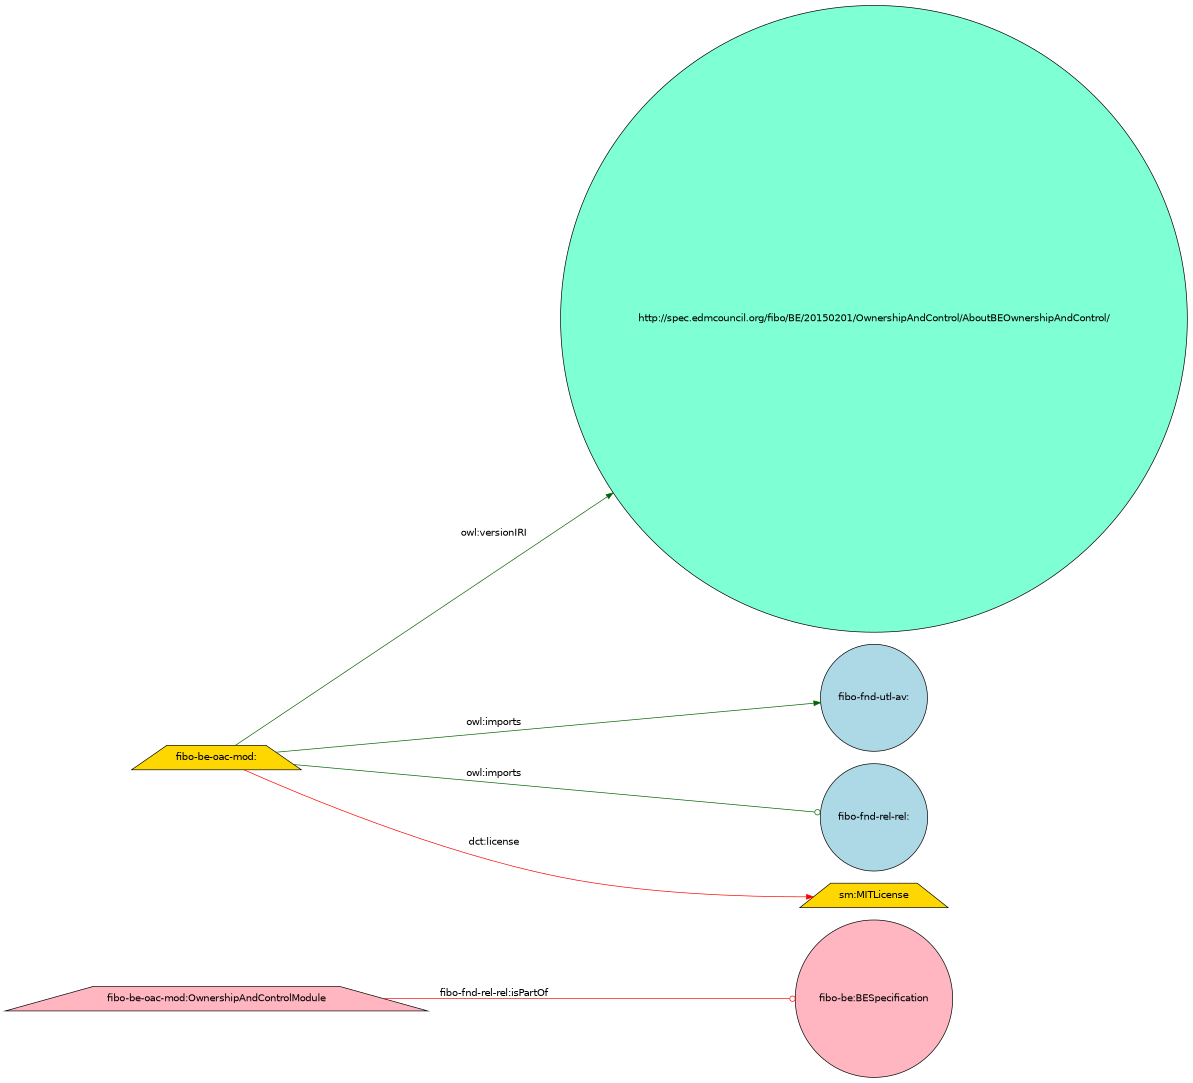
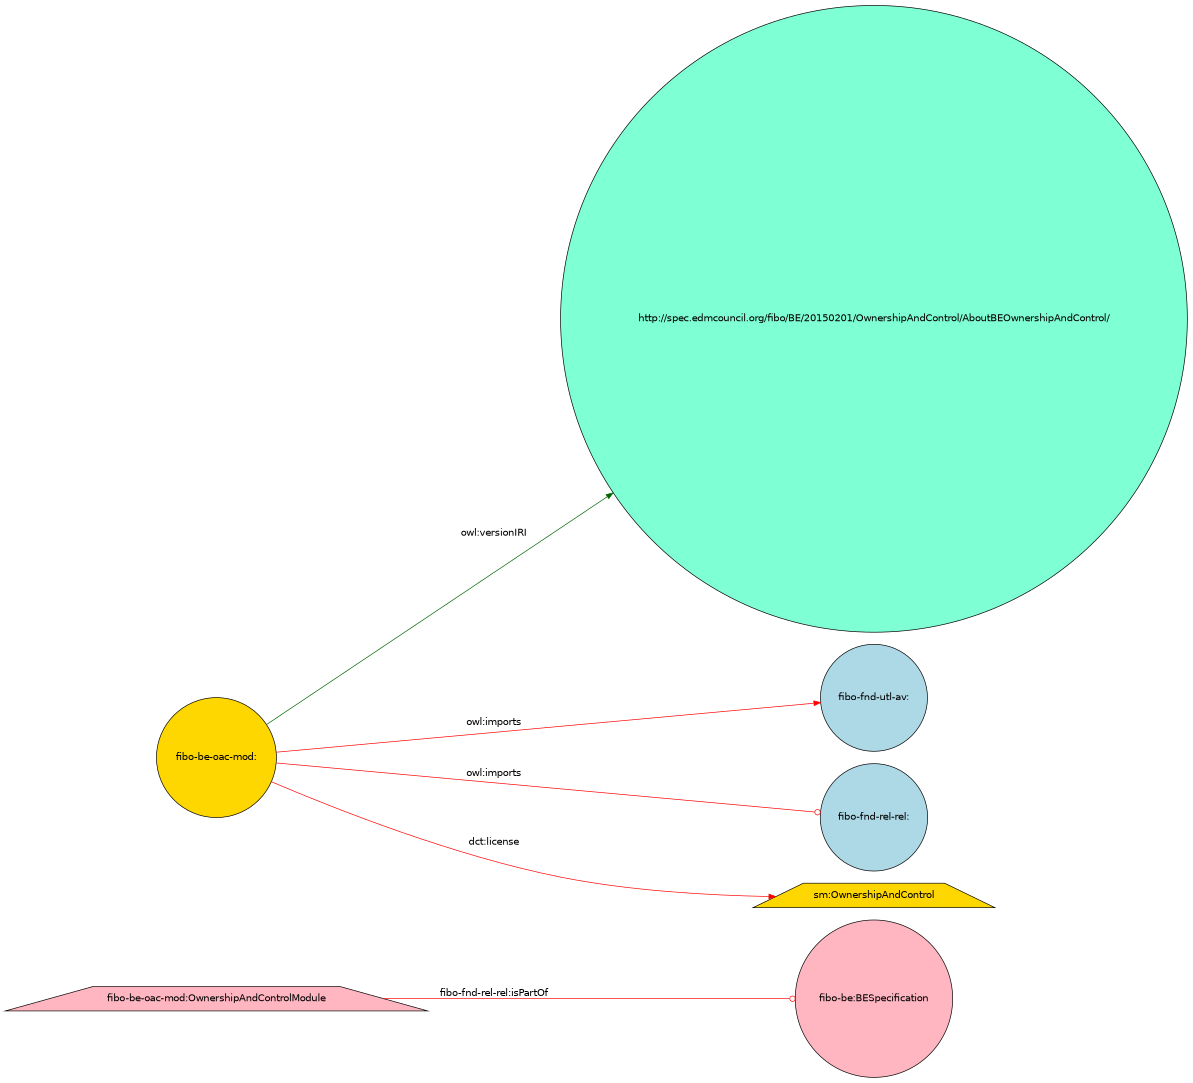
edge "fibo-be-oac-mod:" -> "fibo-fnd-utl-av:": color darkgreen -> red
node "fibo-be-oac-mod:": shape trapezium -> circle
edge "fibo-be-oac-mod:" -> "fibo-fnd-rel-rel:": color darkgreen -> red
node "sm:MITLicense": label "sm:MITLicense" -> "sm:OwnershipAndControl"
